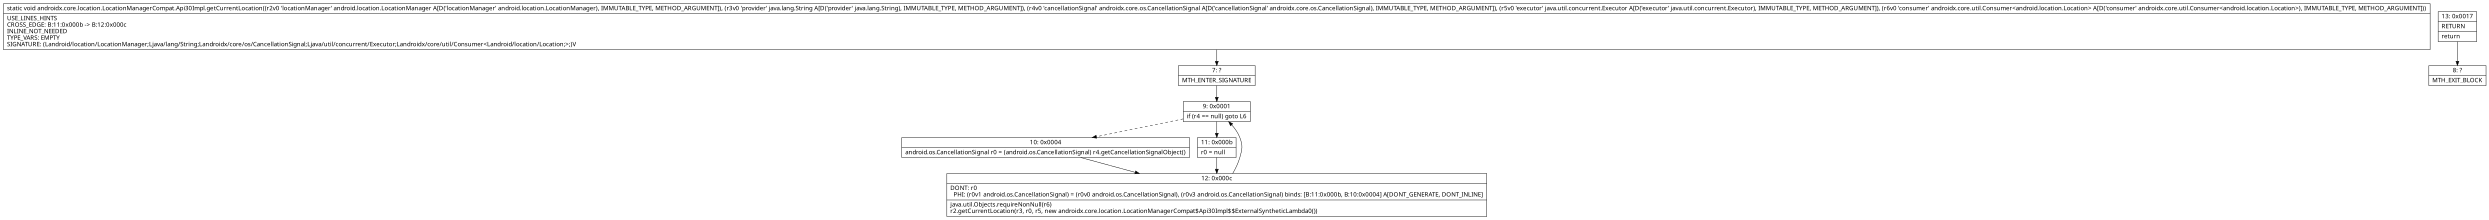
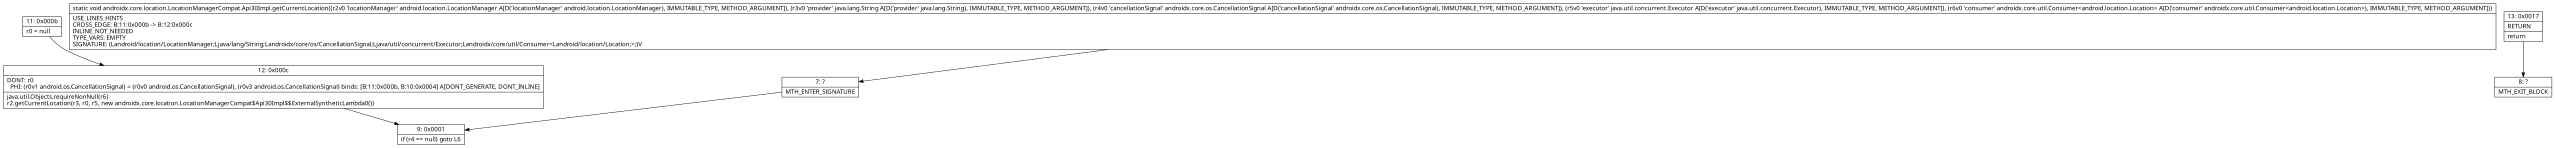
edge "9: 0x0001" -> "11: 0x000b": removed
node "10: 0x0004": removed
